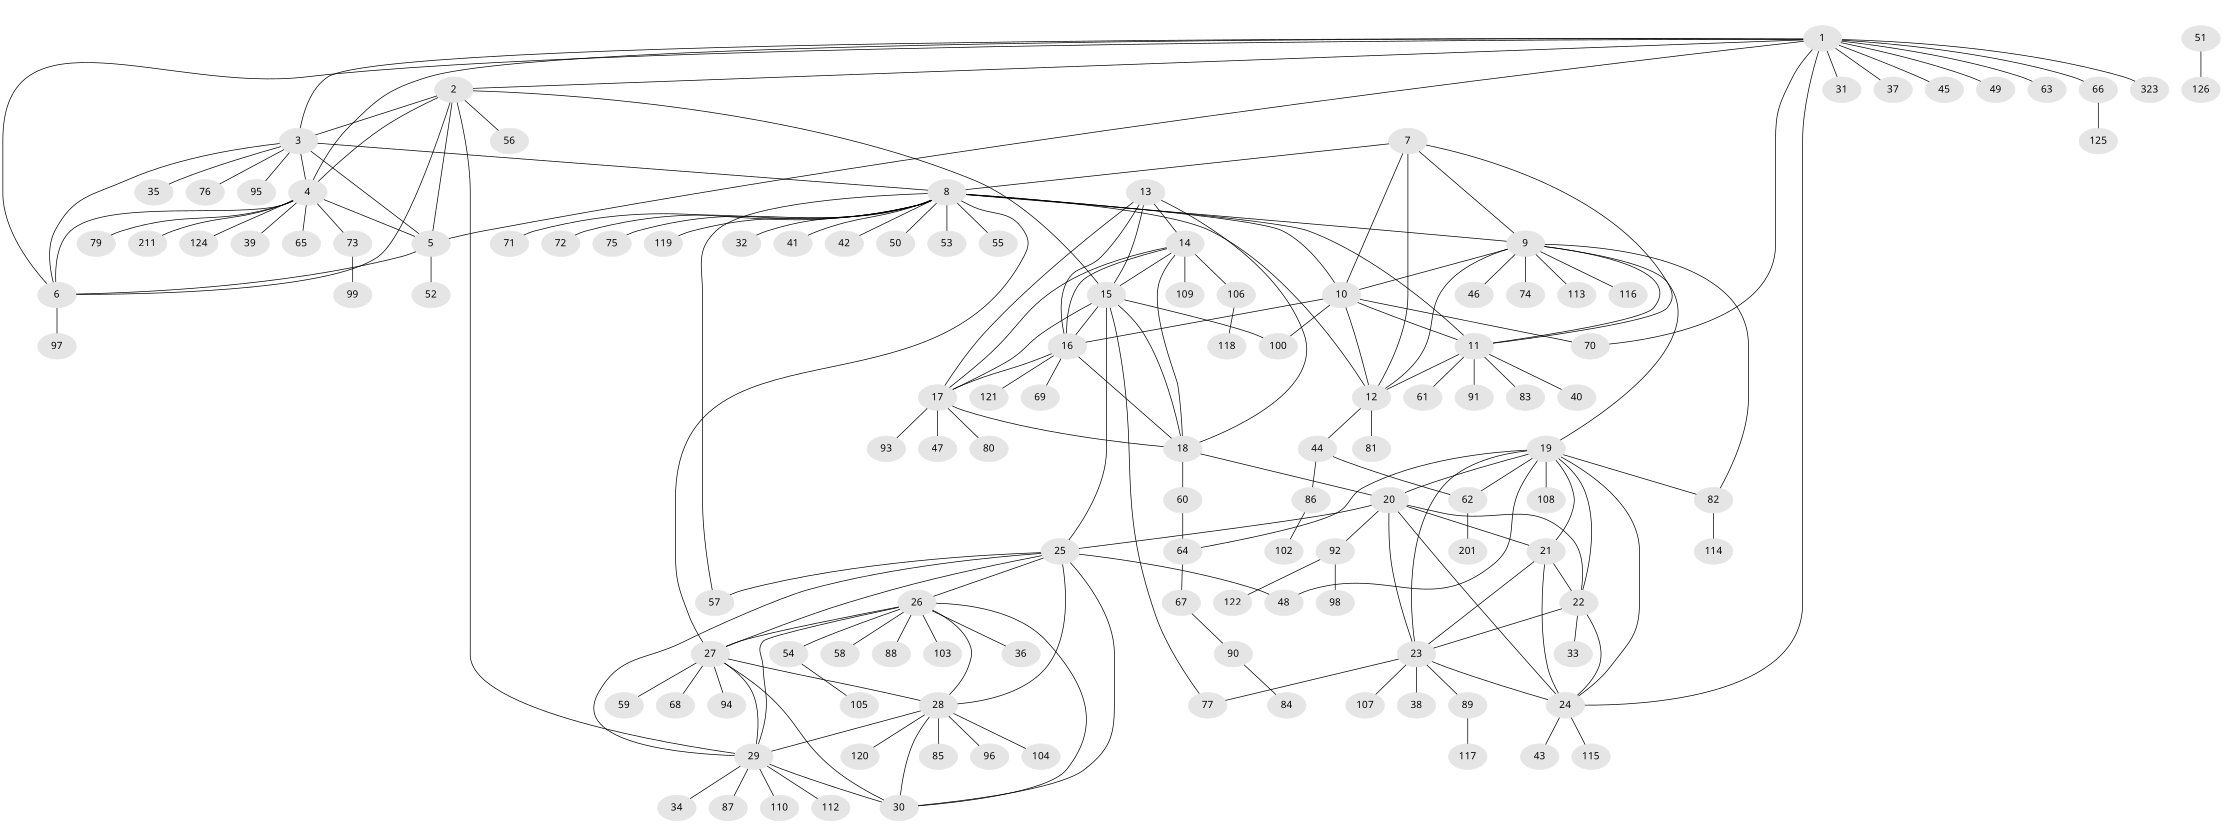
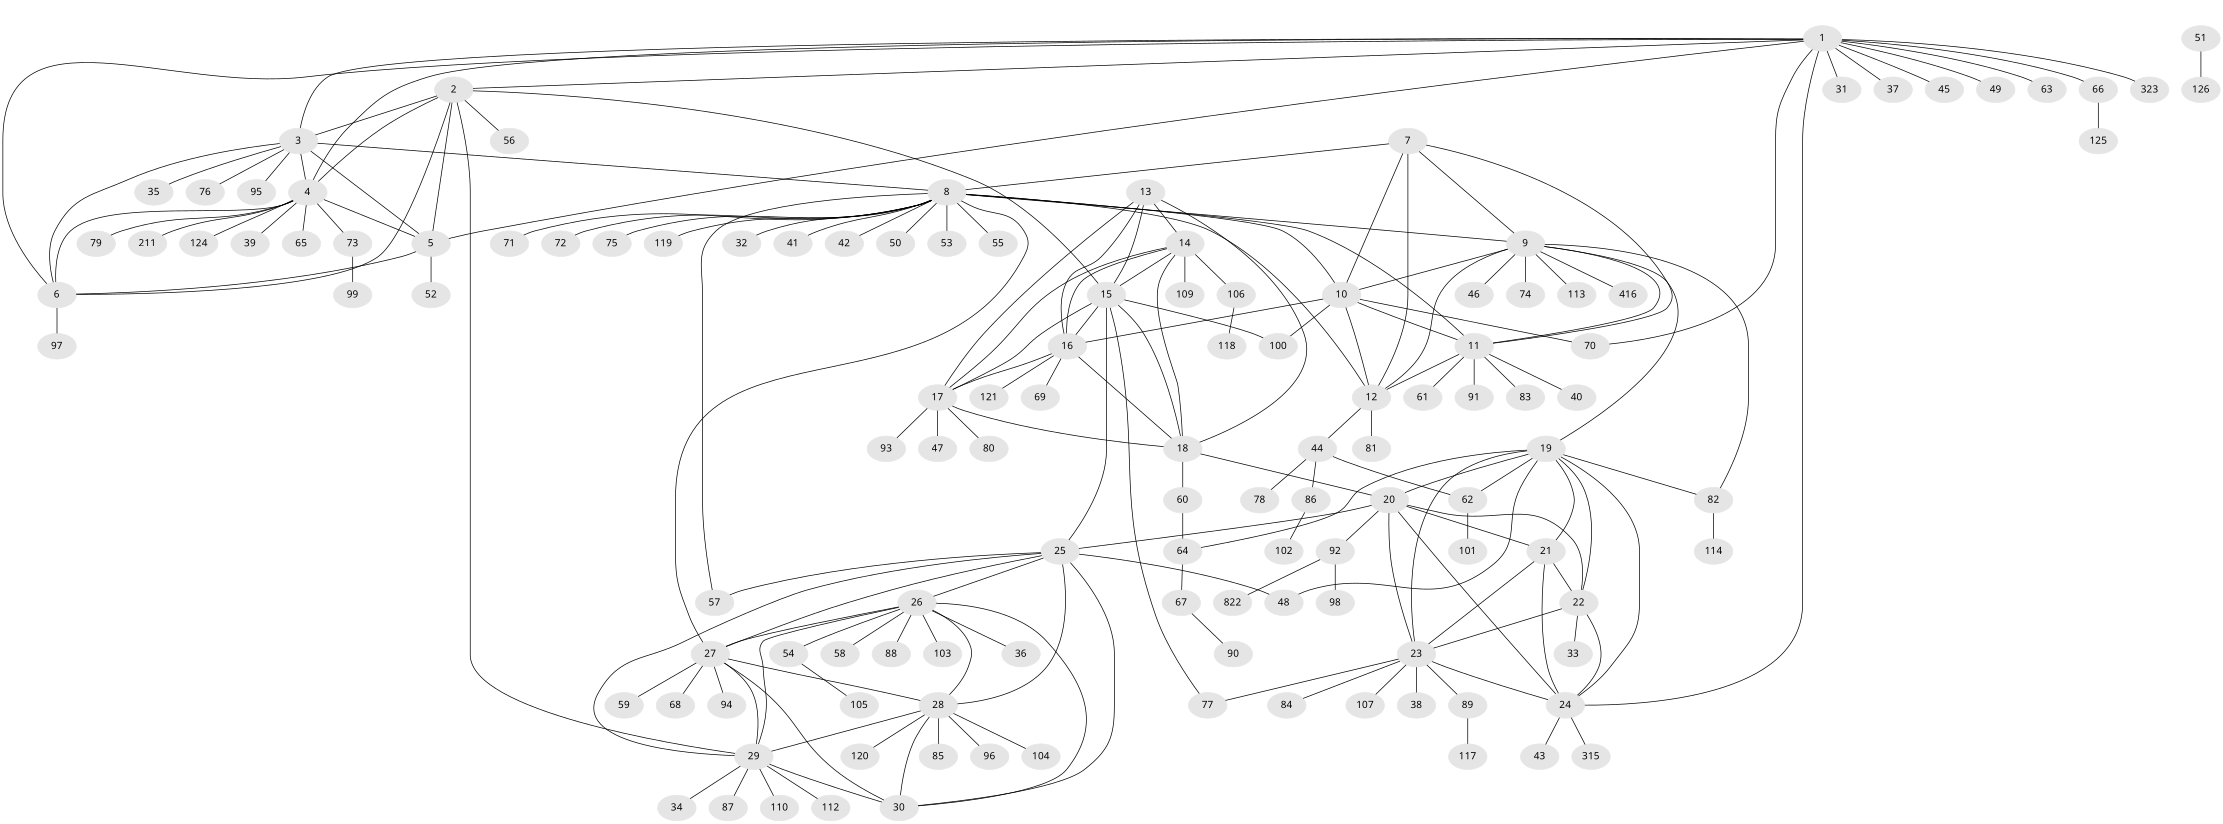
node "116": label "116" -> "416"
node "78": added
node "108": removed
node "201": label "201" -> "101"
node "122": label "122" -> "822"
edge "90" -- "84": now "23" -- "84"
node "115": label "115" -> "315"
